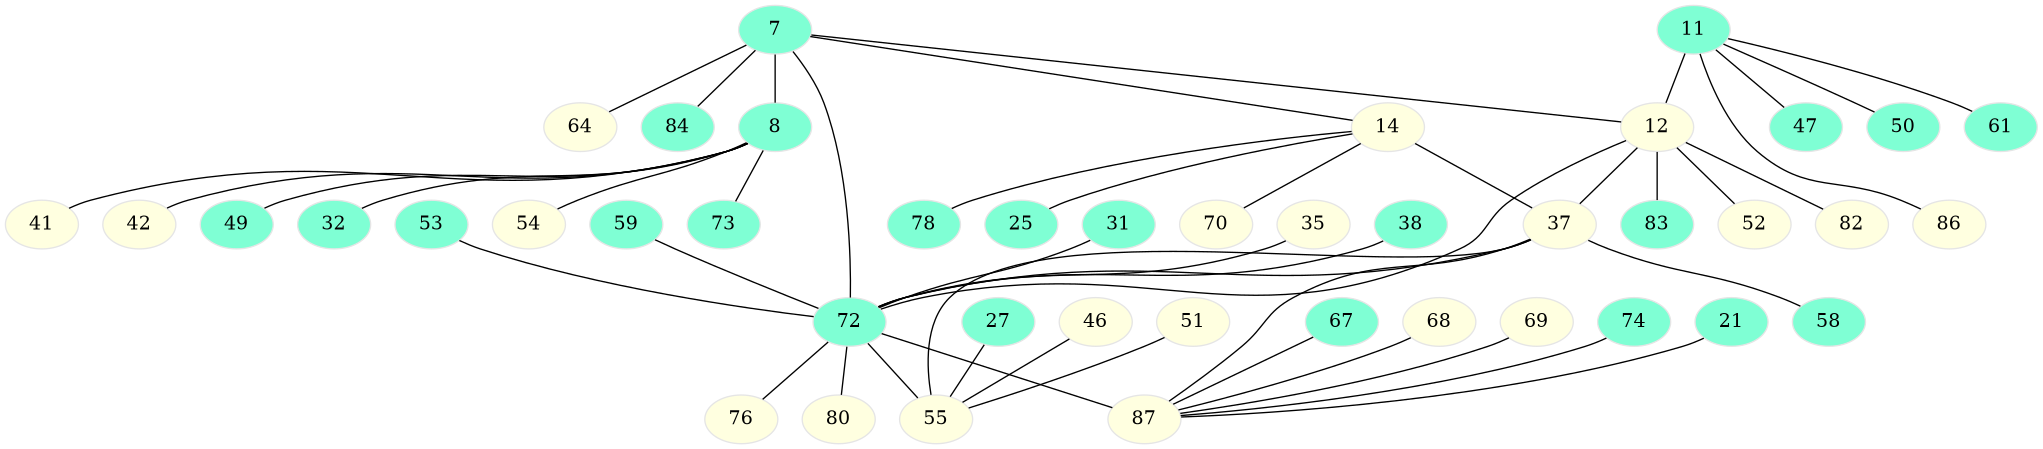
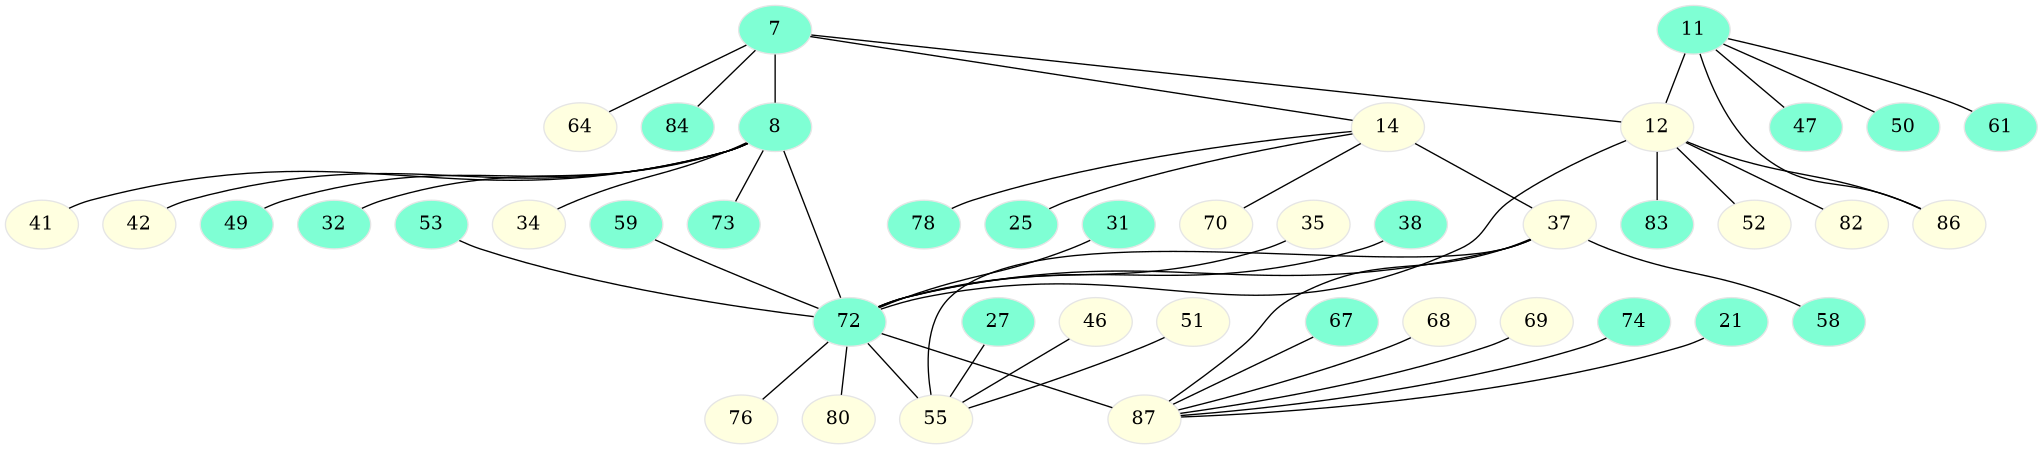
edge "7" -- "72": now "8" -- "72"
edge "12" -- "37": now "12" -- "86"
node "54": label "54" -> "34"
